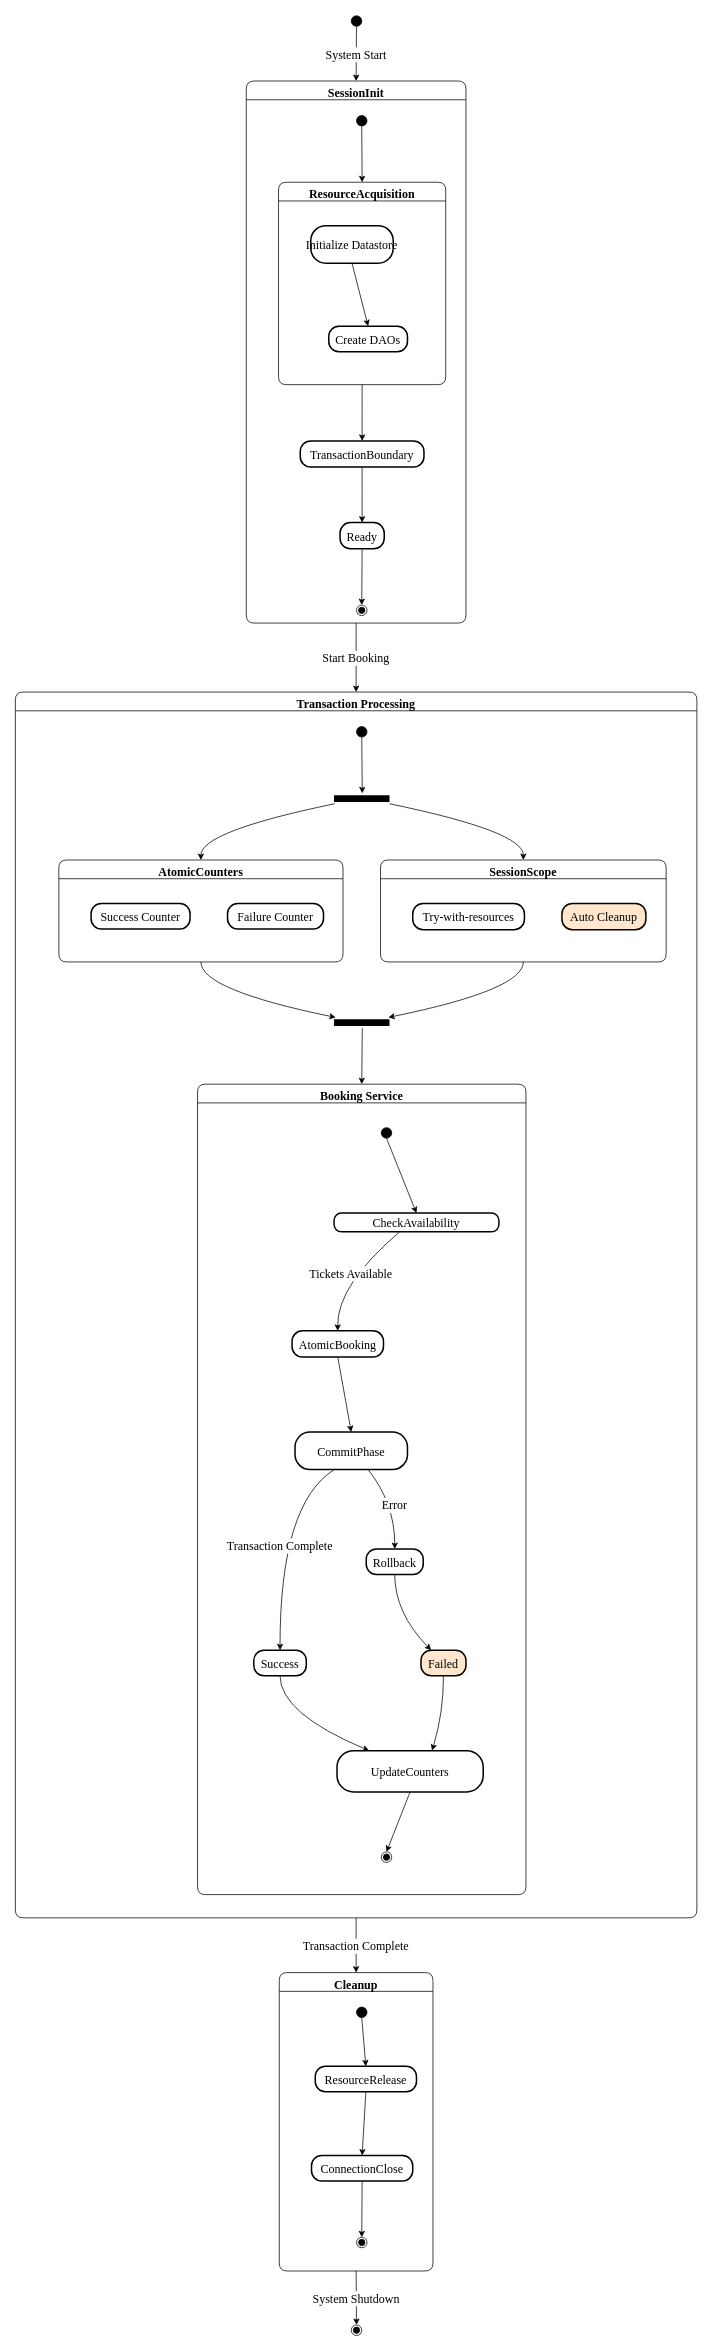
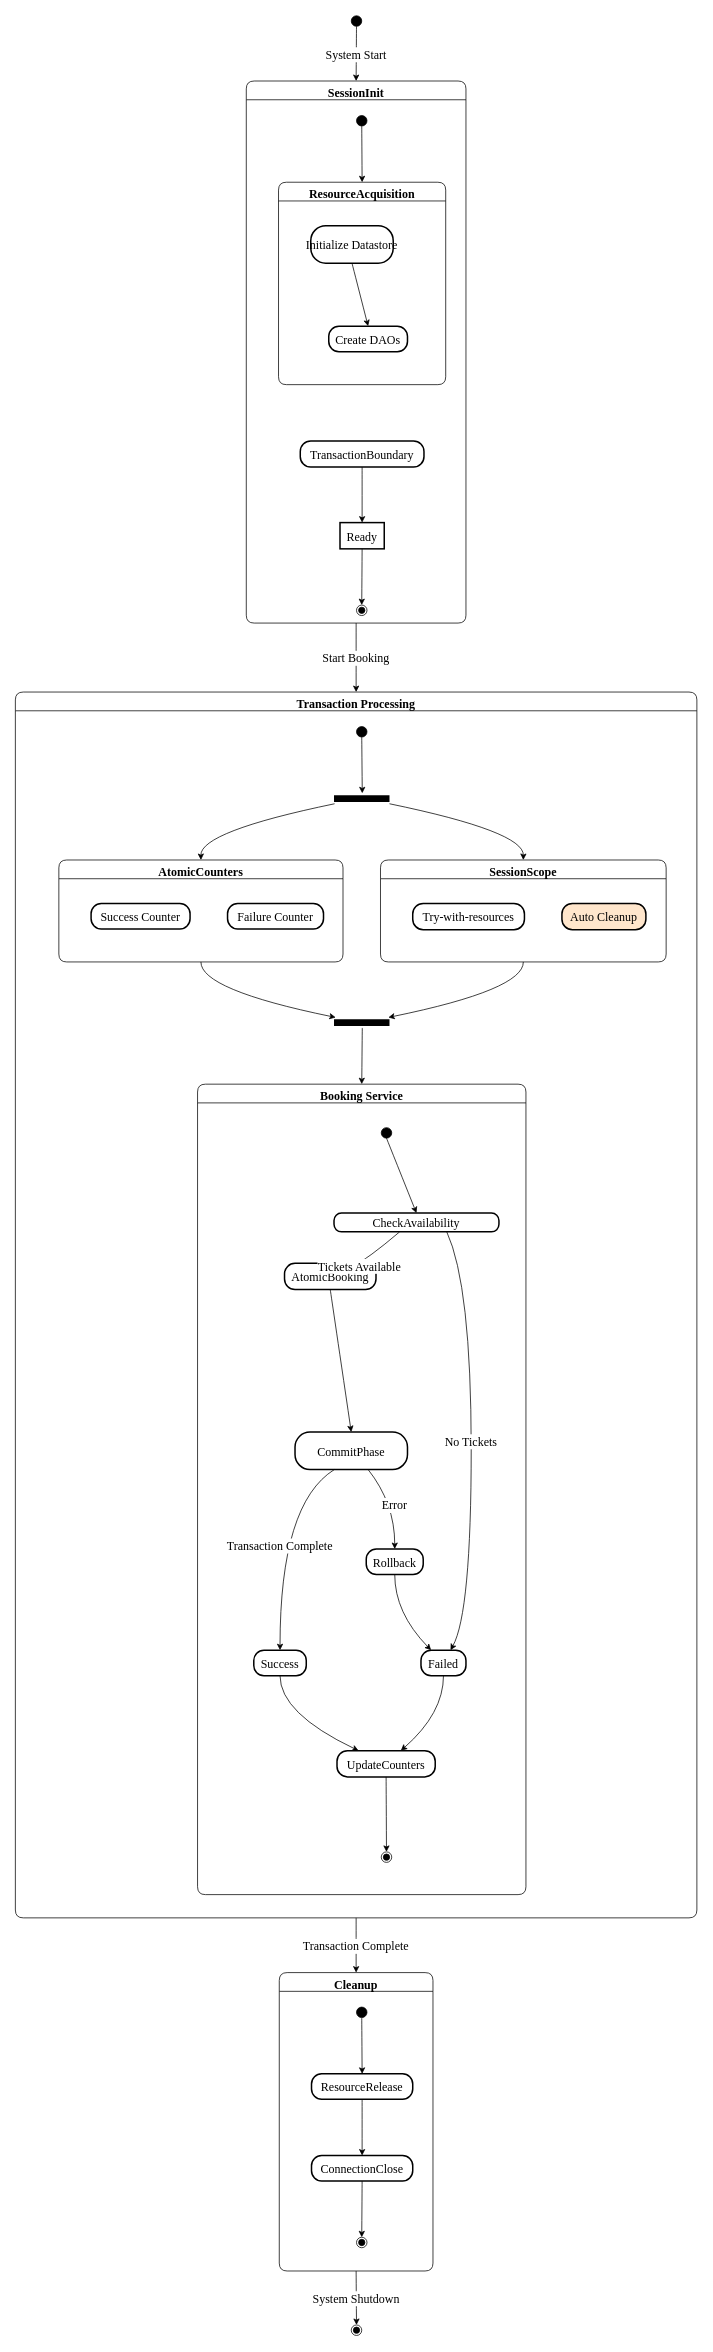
edge "ResourceAcquisition" -> "TransactionBoundary": removed
node "Ready": shape rounded rectangle -> rectangle
edge "CheckAvailability" -> "Failed": added, label "No Tickets"
node "AtomicBooking": moved (338, 1344) -> (330, 1277)
node "Failed": fillcolor #ffe6cc -> #ffffff
node "UpdateCounters": size 146x41 -> 98x26
node "ResourceRelease": moved (366, 2079) -> (362, 2087)
